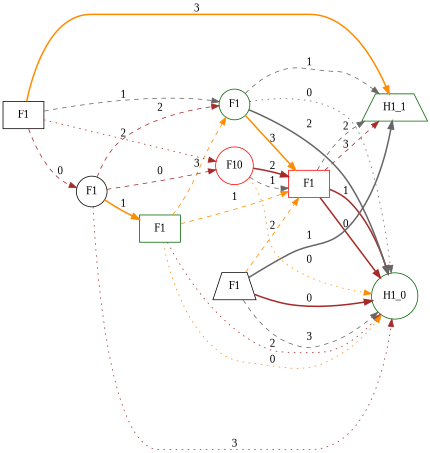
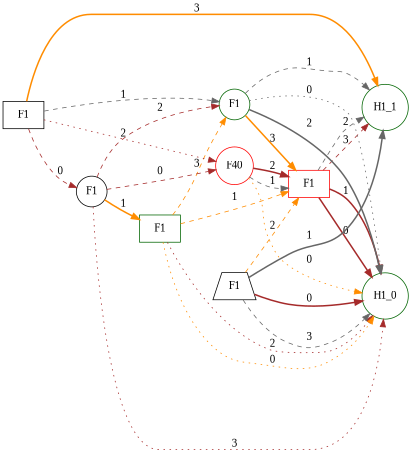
node "H1_1": shape trapezium -> circle
node "F10": label "F10" -> "F40"
